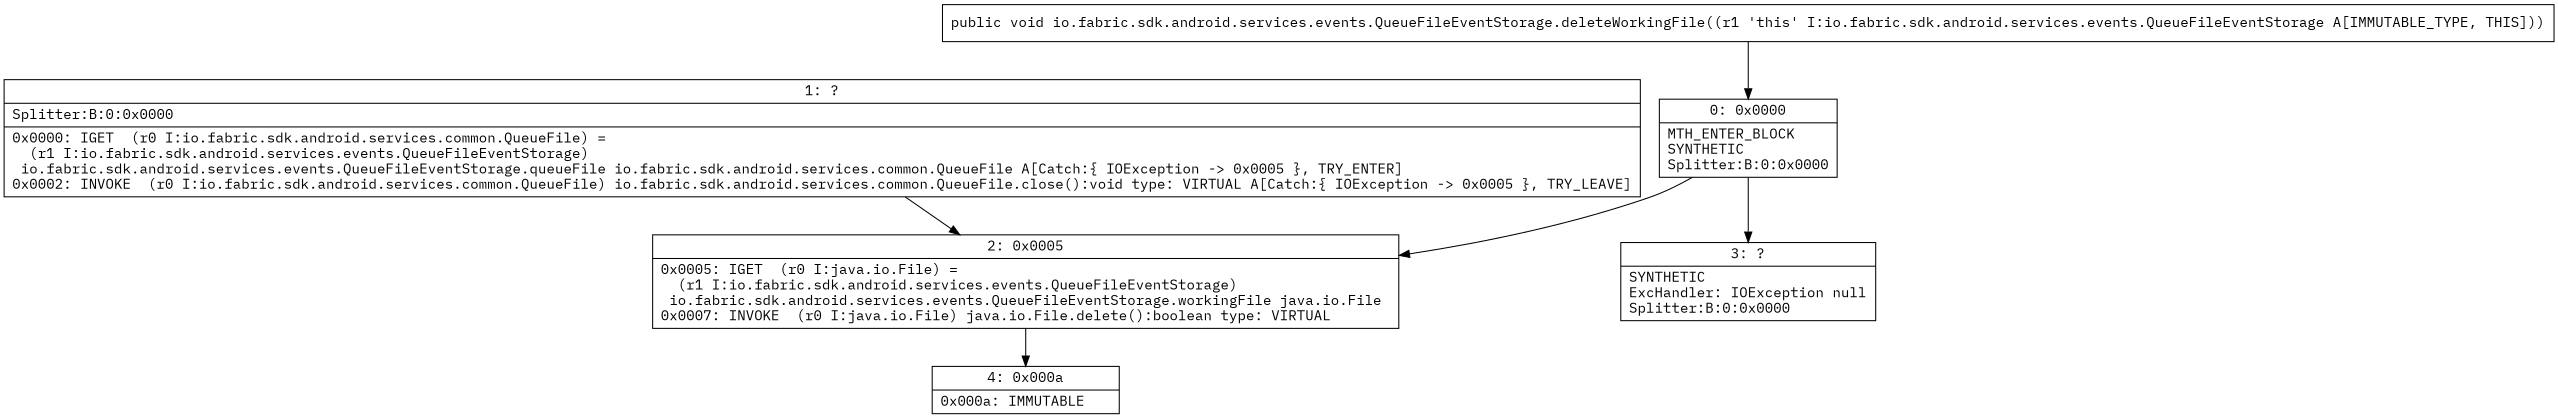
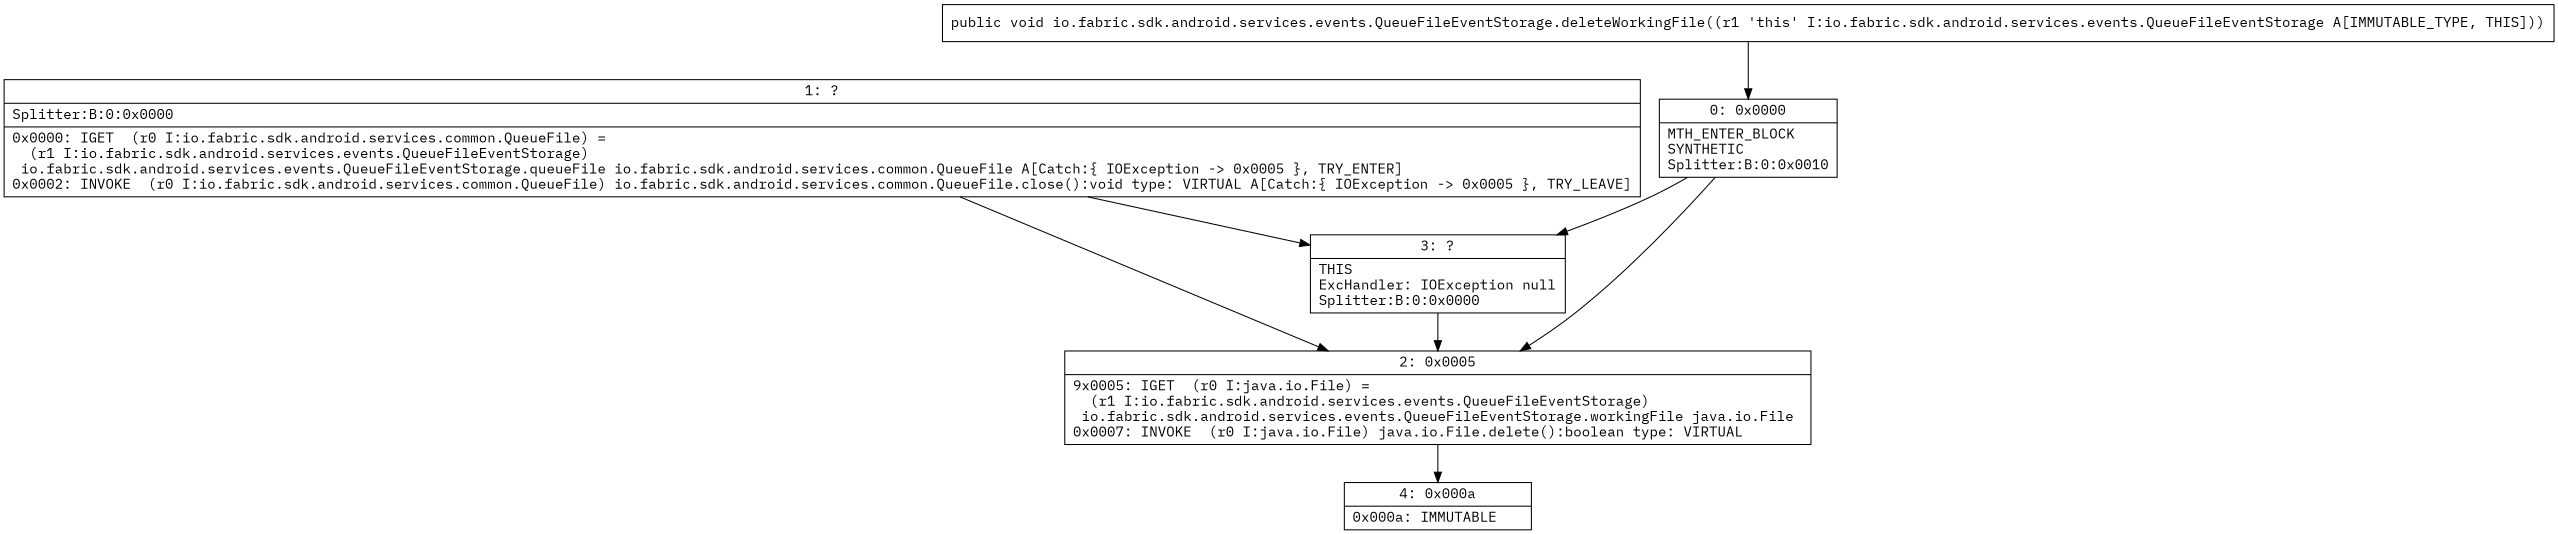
node "0: 0x0000": text "Splitter:B:0:0x0000" -> "Splitter:B:0:0x0010"
edge "1: ?" -> "3: ?": added
node "2: 0x0005": text "0x0005: IGET  (r0 I:java.io.File) =" -> "9x0005: IGET  (r0 I:java.io.File) ="
node "3: ?": text "SYNTHETIC" -> "THIS"
edge "3: ?" -> "2: 0x0005": added
